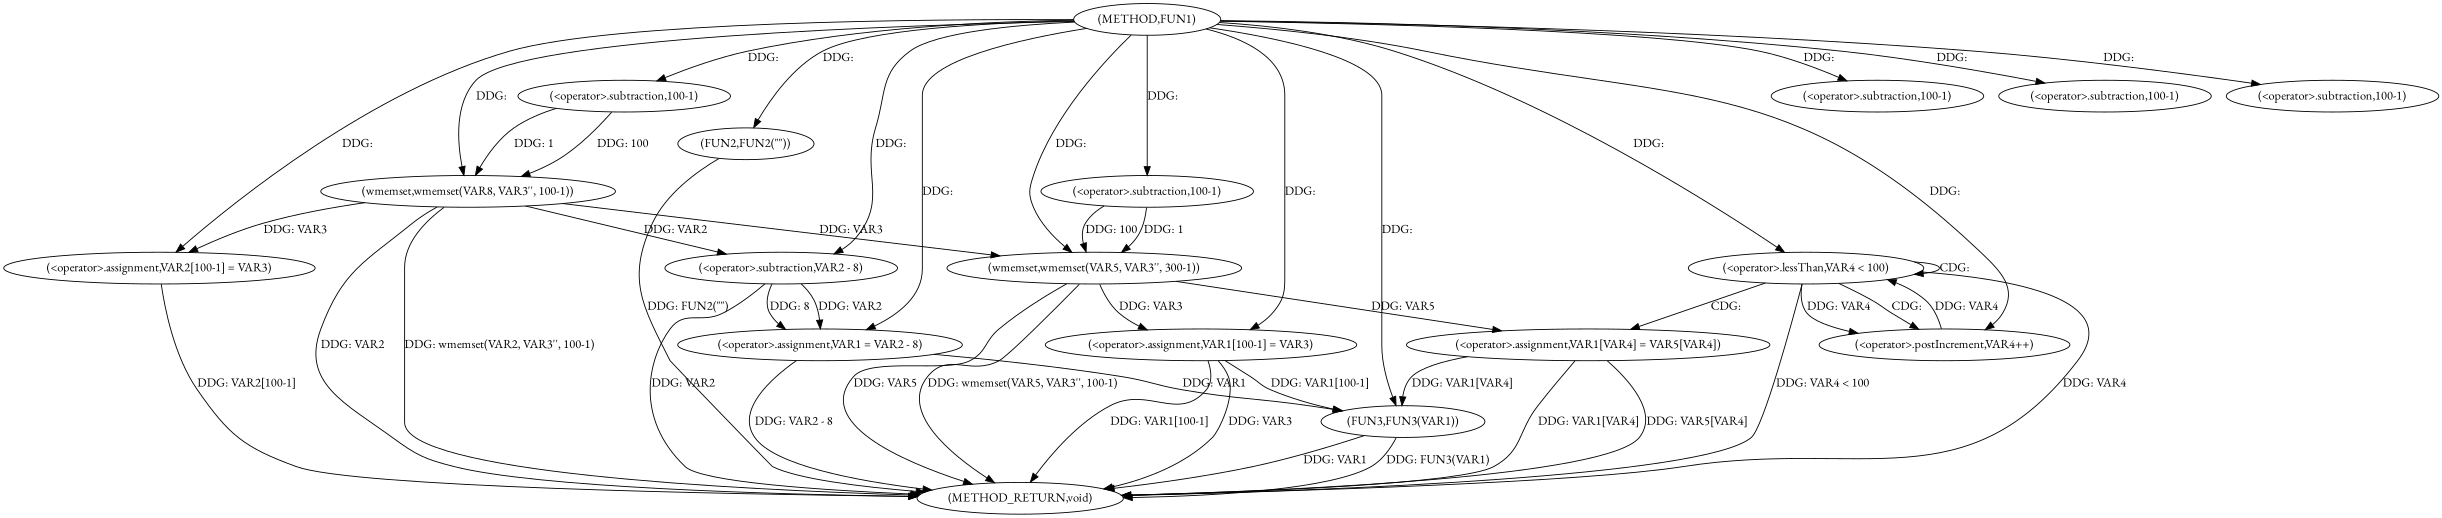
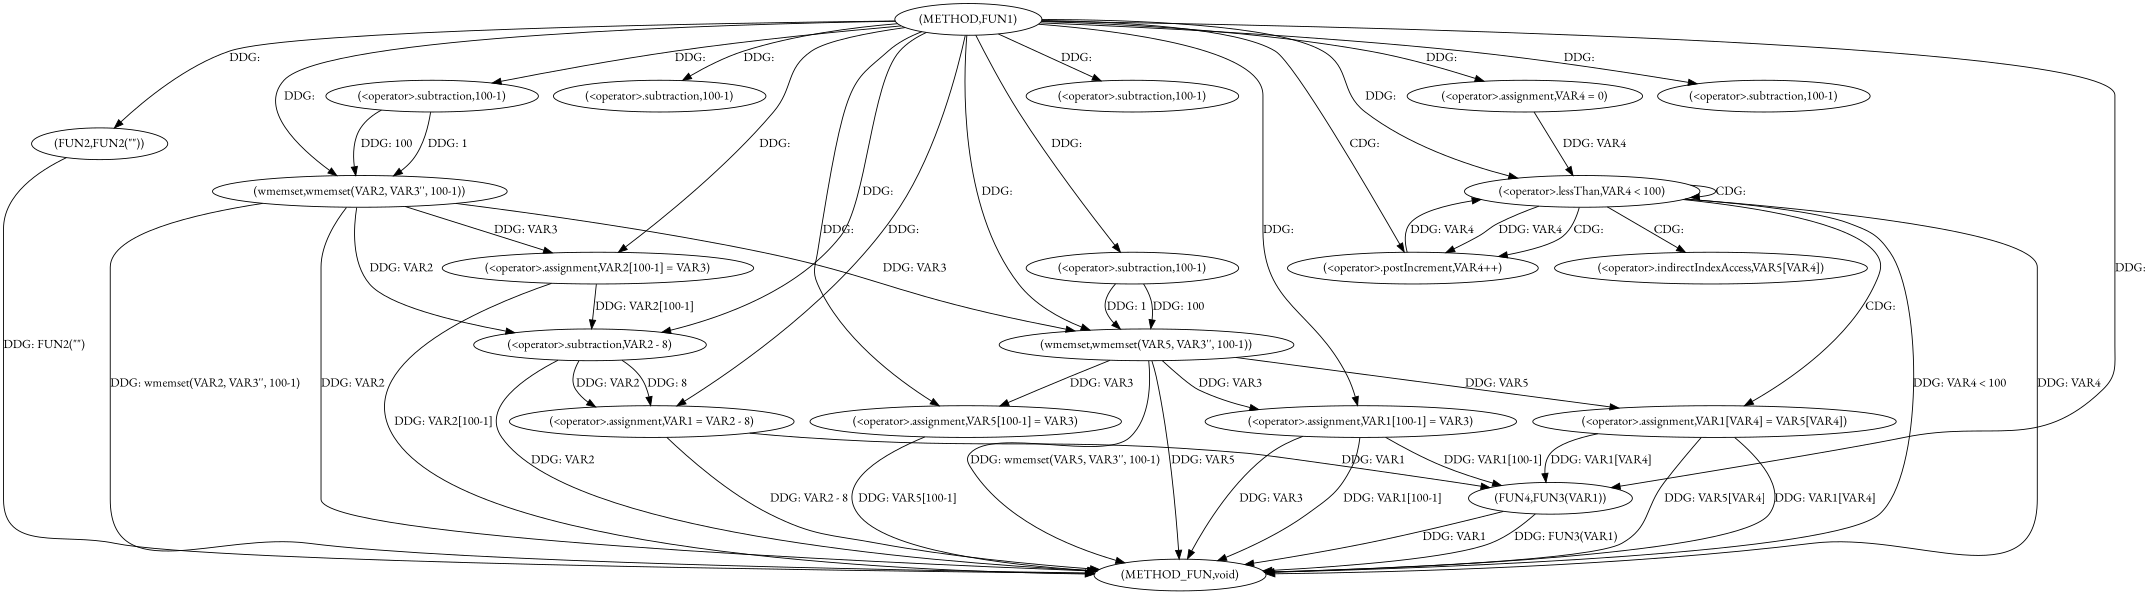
node "(<operator>.assignment,VAR4 = 0)": added
node "(wmemset,wmemset(VAR8, VAR3'', 100-1))": label "(wmemset,wmemset(VAR8, VAR3'', 100-1))" -> "(wmemset,wmemset(VAR2, VAR3'', 100-1))"
edge "(METHOD,FUN1)" -> "(<operator>.postIncrement,VAR4++)": label "DDG: " -> "CDG: "
node "(wmemset,wmemset(VAR5, VAR3'', 300-1))": label "(wmemset,wmemset(VAR5, VAR3'', 300-1))" -> "(wmemset,wmemset(VAR5, VAR3'', 100-1))"
node "(<operator>.indirectIndexAccess,VAR5[VAR4])": added
edge "(<operator>.assignment,VAR2[100-1] = VAR3)" -> "(<operator>.subtraction,VAR2 - 8)": added, label "DDG: VAR2[100-1]"
node "(<operator>.assignment,VAR5[100-1] = VAR3)": added
node "(FUN3,FUN3(VAR1))": label "(FUN3,FUN3(VAR1))" -> "(FUN4,FUN3(VAR1))"
node "(METHOD_RETURN,void)": label "(METHOD_RETURN,void)" -> "(METHOD_FUN,void)"
